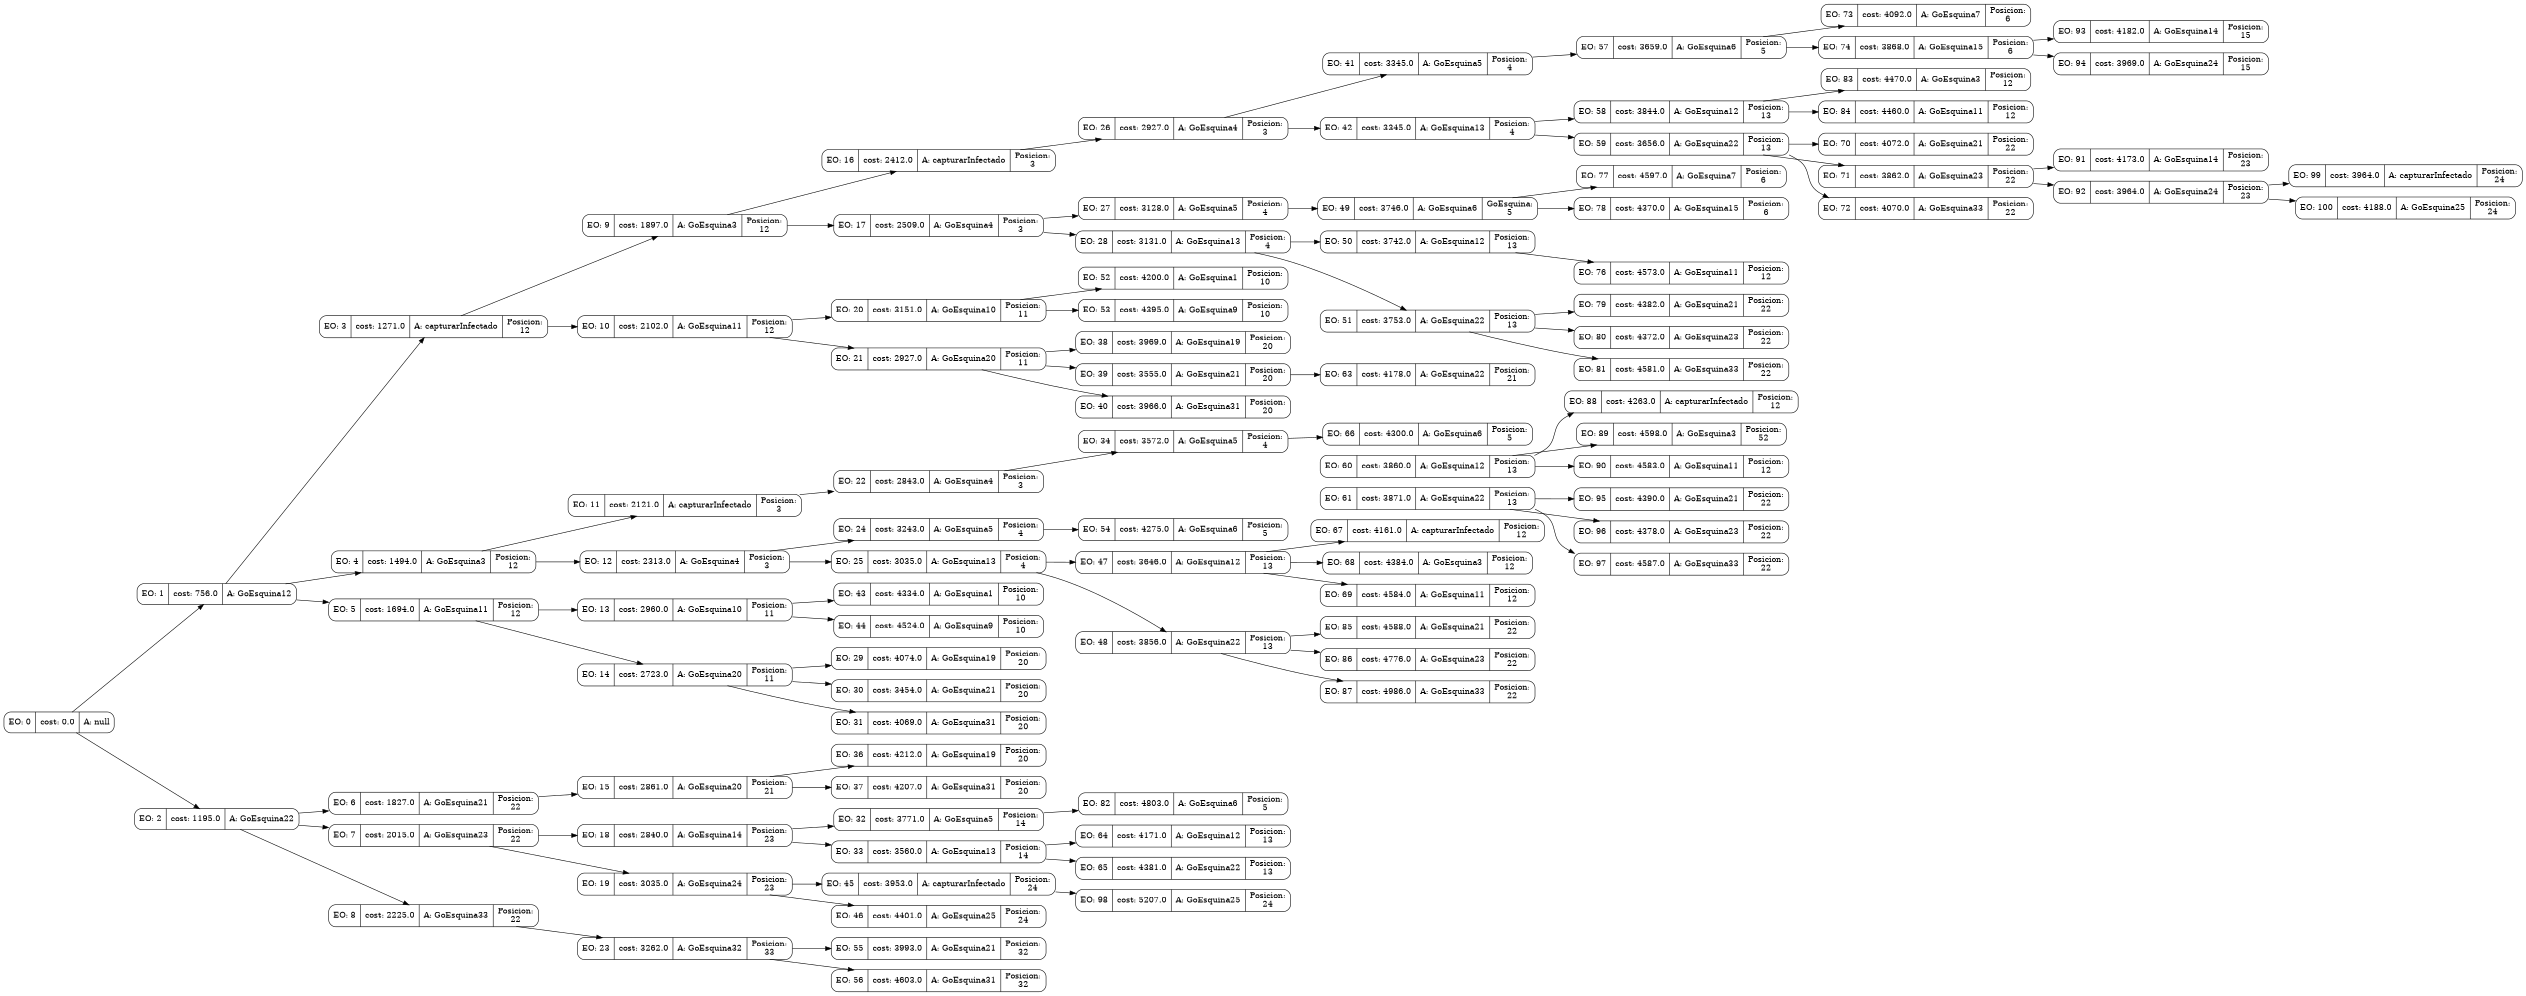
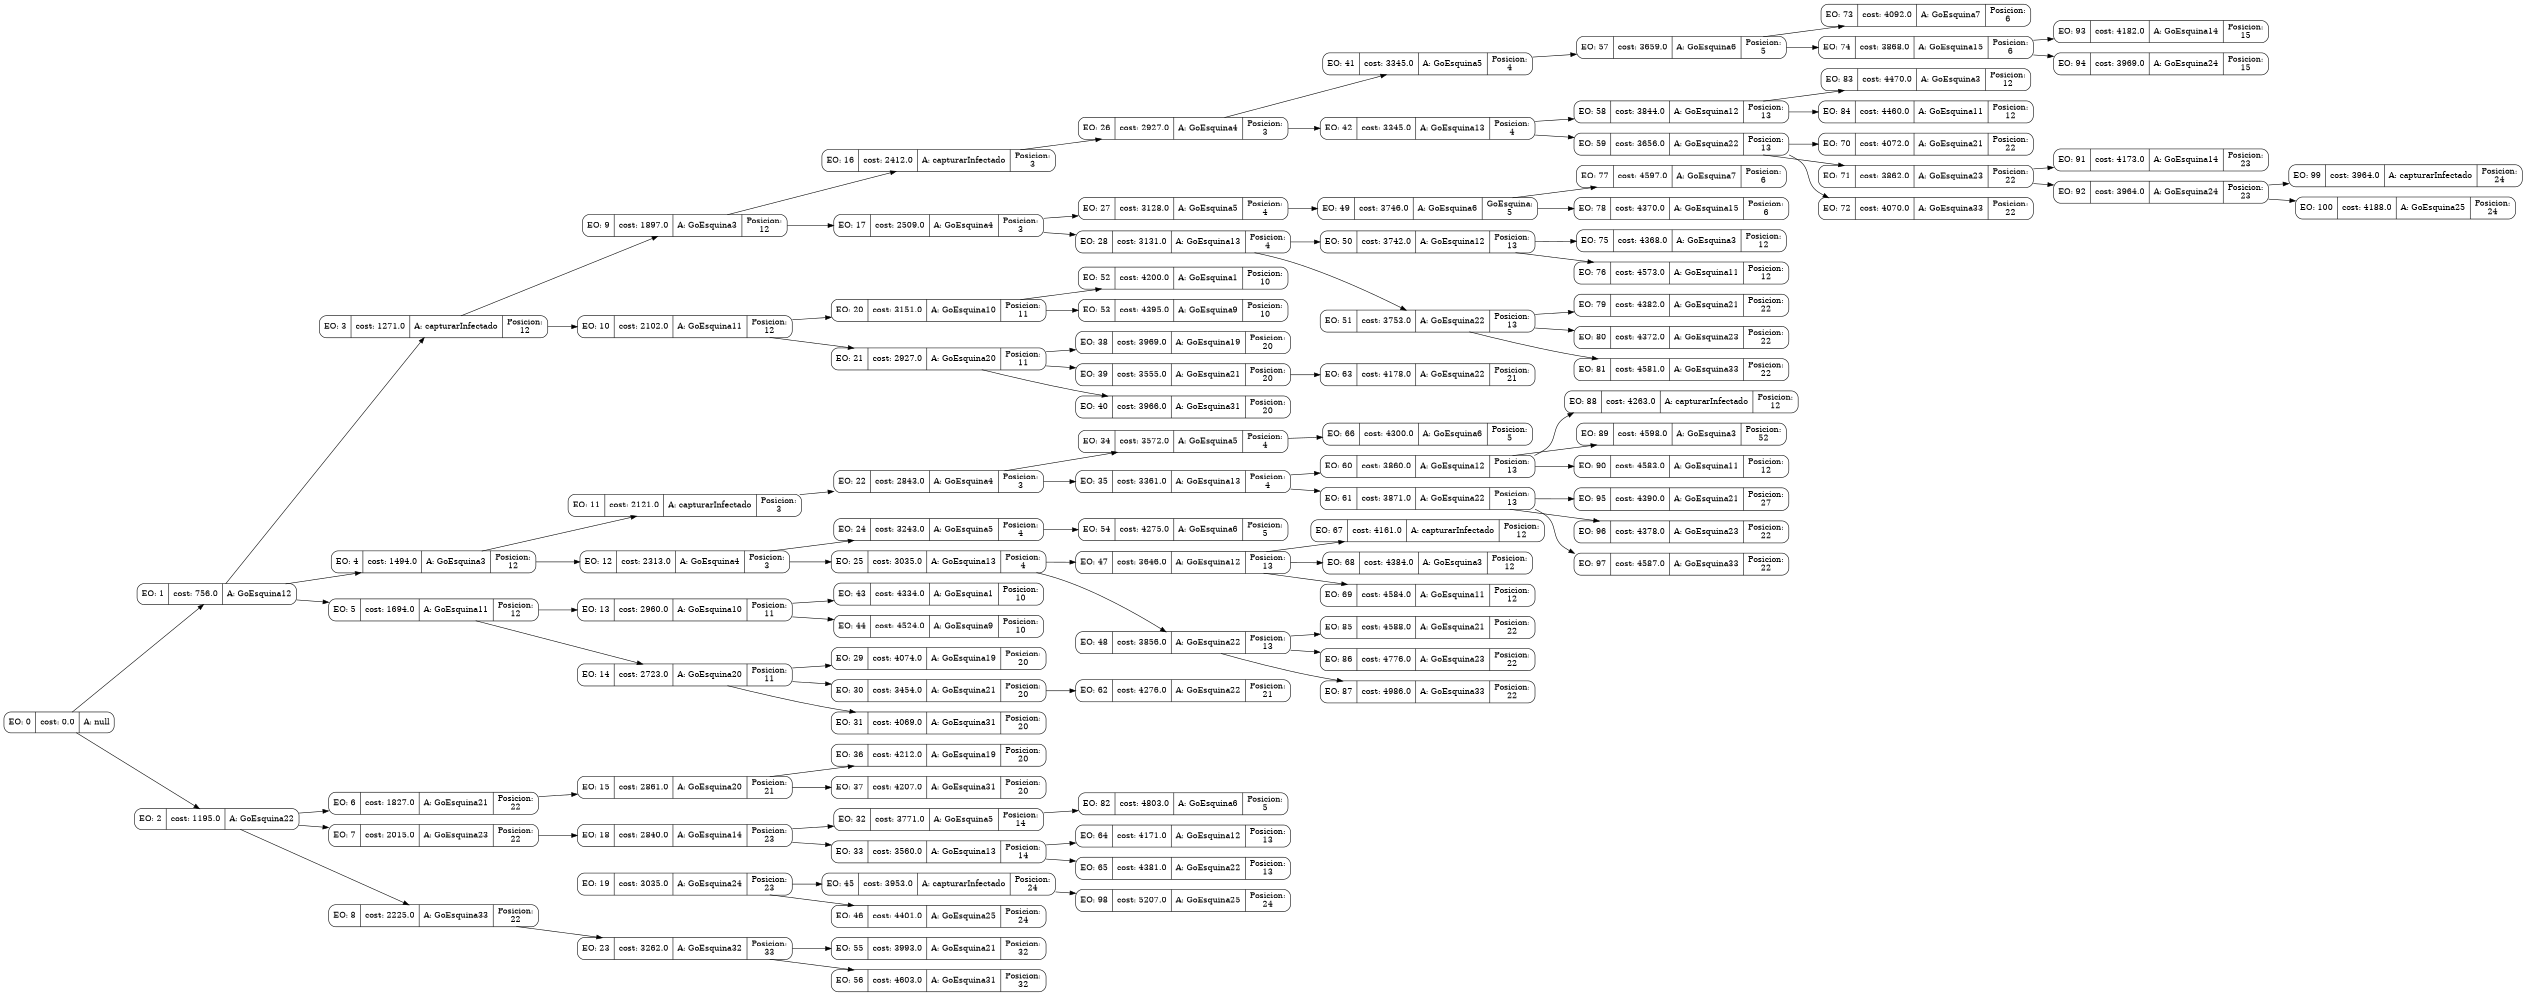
node "EO: 75": added
node "EO: 35": added
node "EO: 95": text "22" -> "27"
node "EO: 62": added
edge "EO: 7" -> "EO: 19": removed
